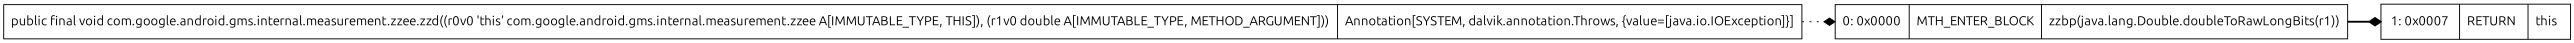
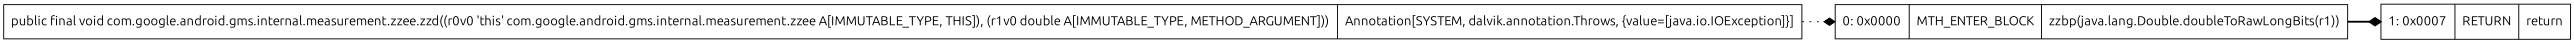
node "1: 0x0007": text "this" -> "return"
